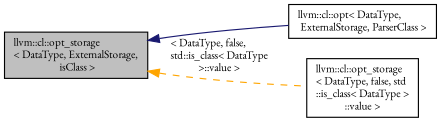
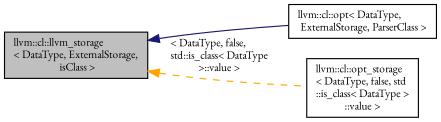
node "llvm::cl::opt_storage < DataType, ExternalStorage, isClass >": label "llvm::cl::opt_storage < DataType, ExternalStorage, isClass >" -> "llvm::cl::llvm_storage < DataType, ExternalStorage, isClass >"
